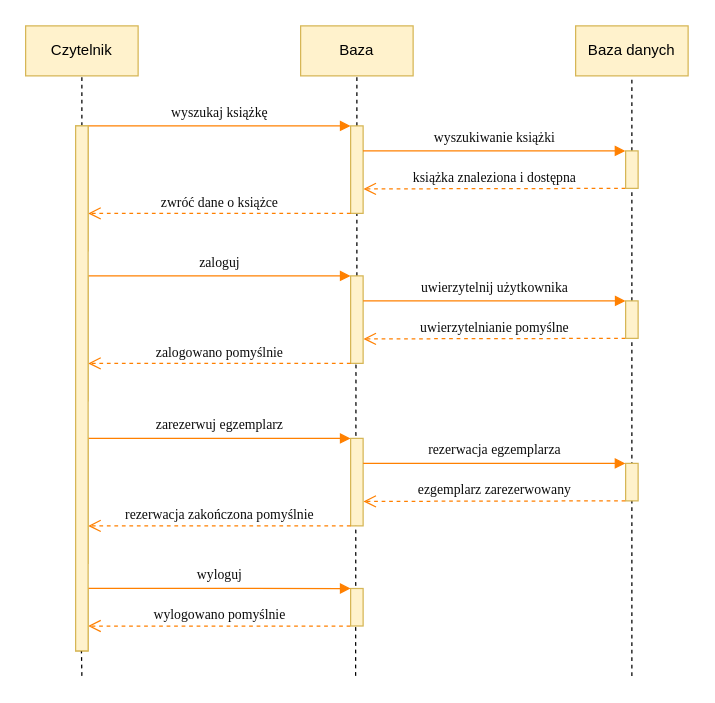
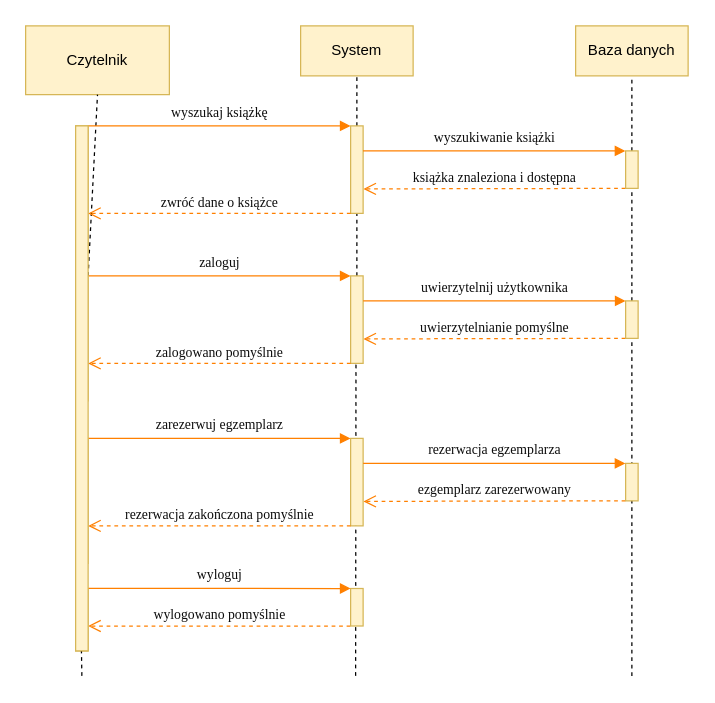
node "Czytelnik": size 113x50 -> 144x69
node "Baza": label "Baza" -> "System"
